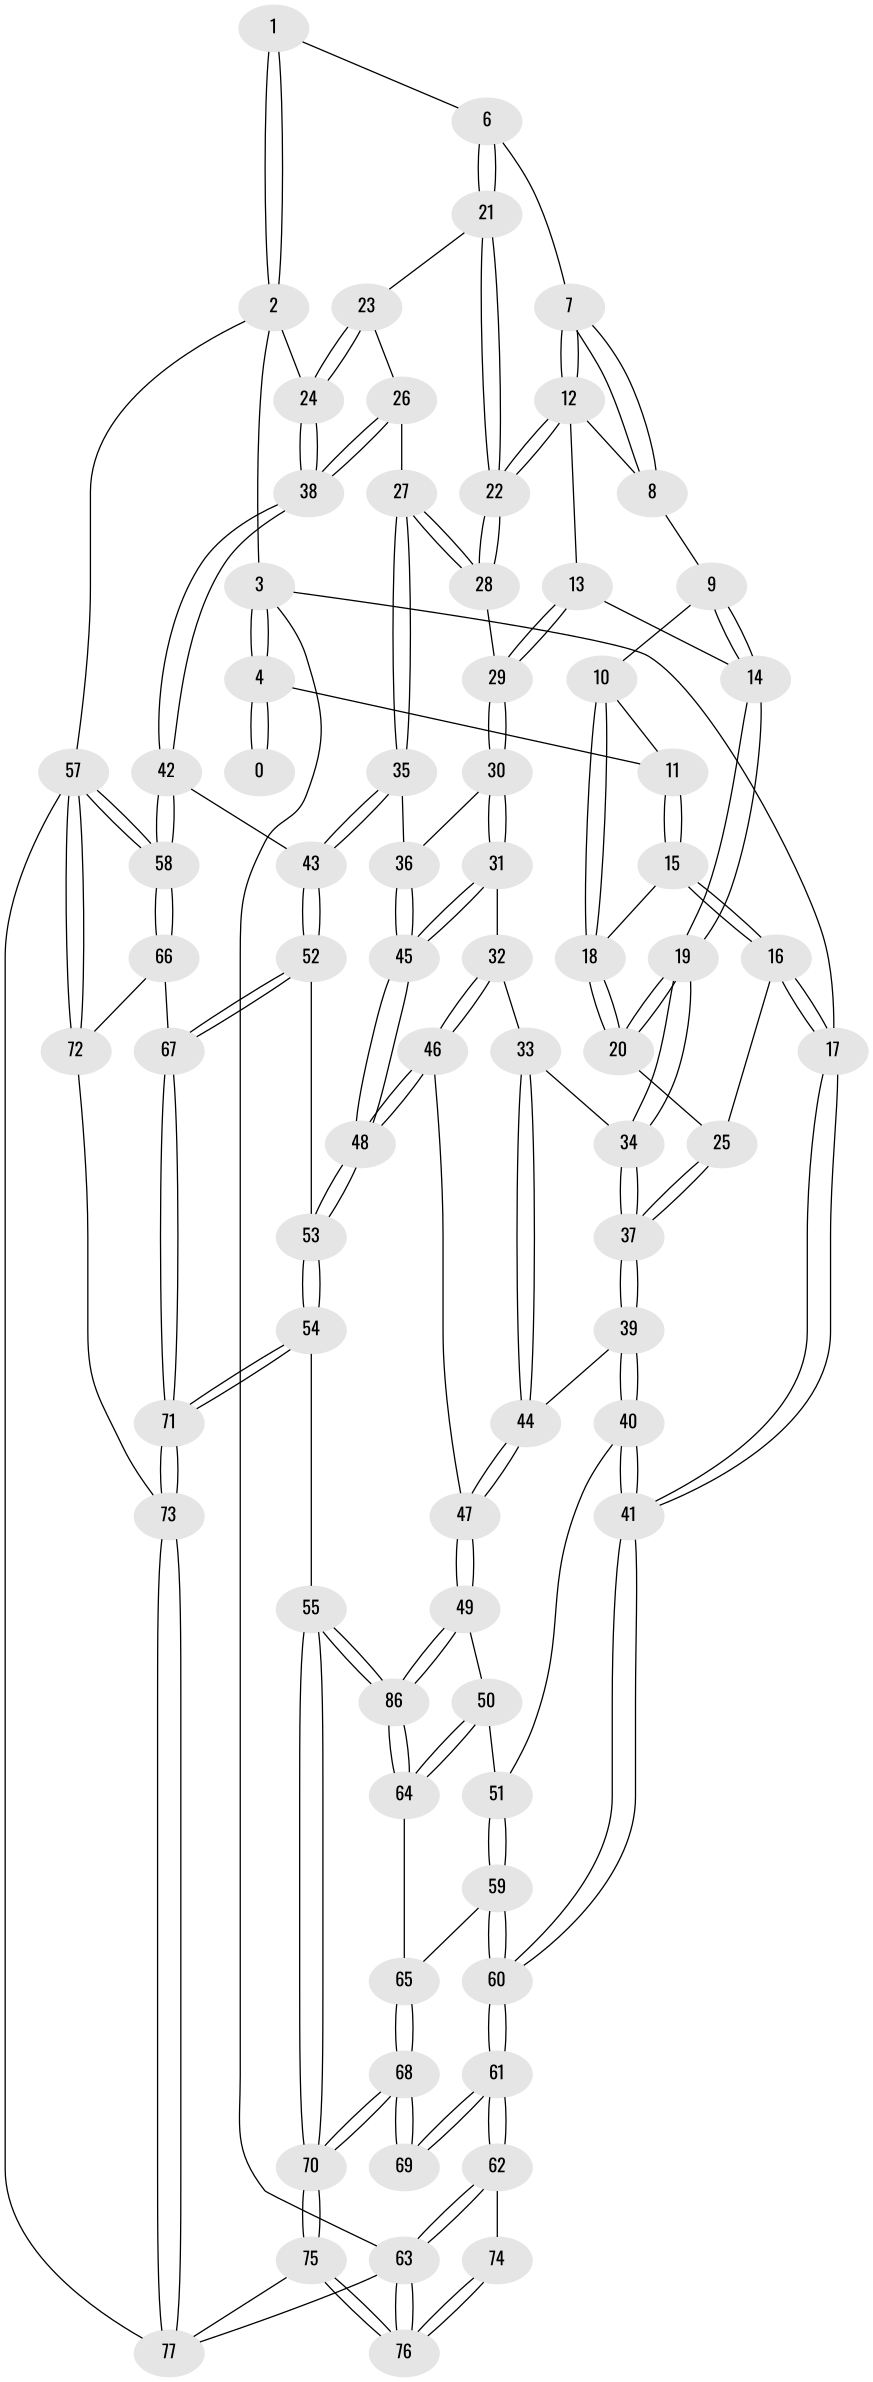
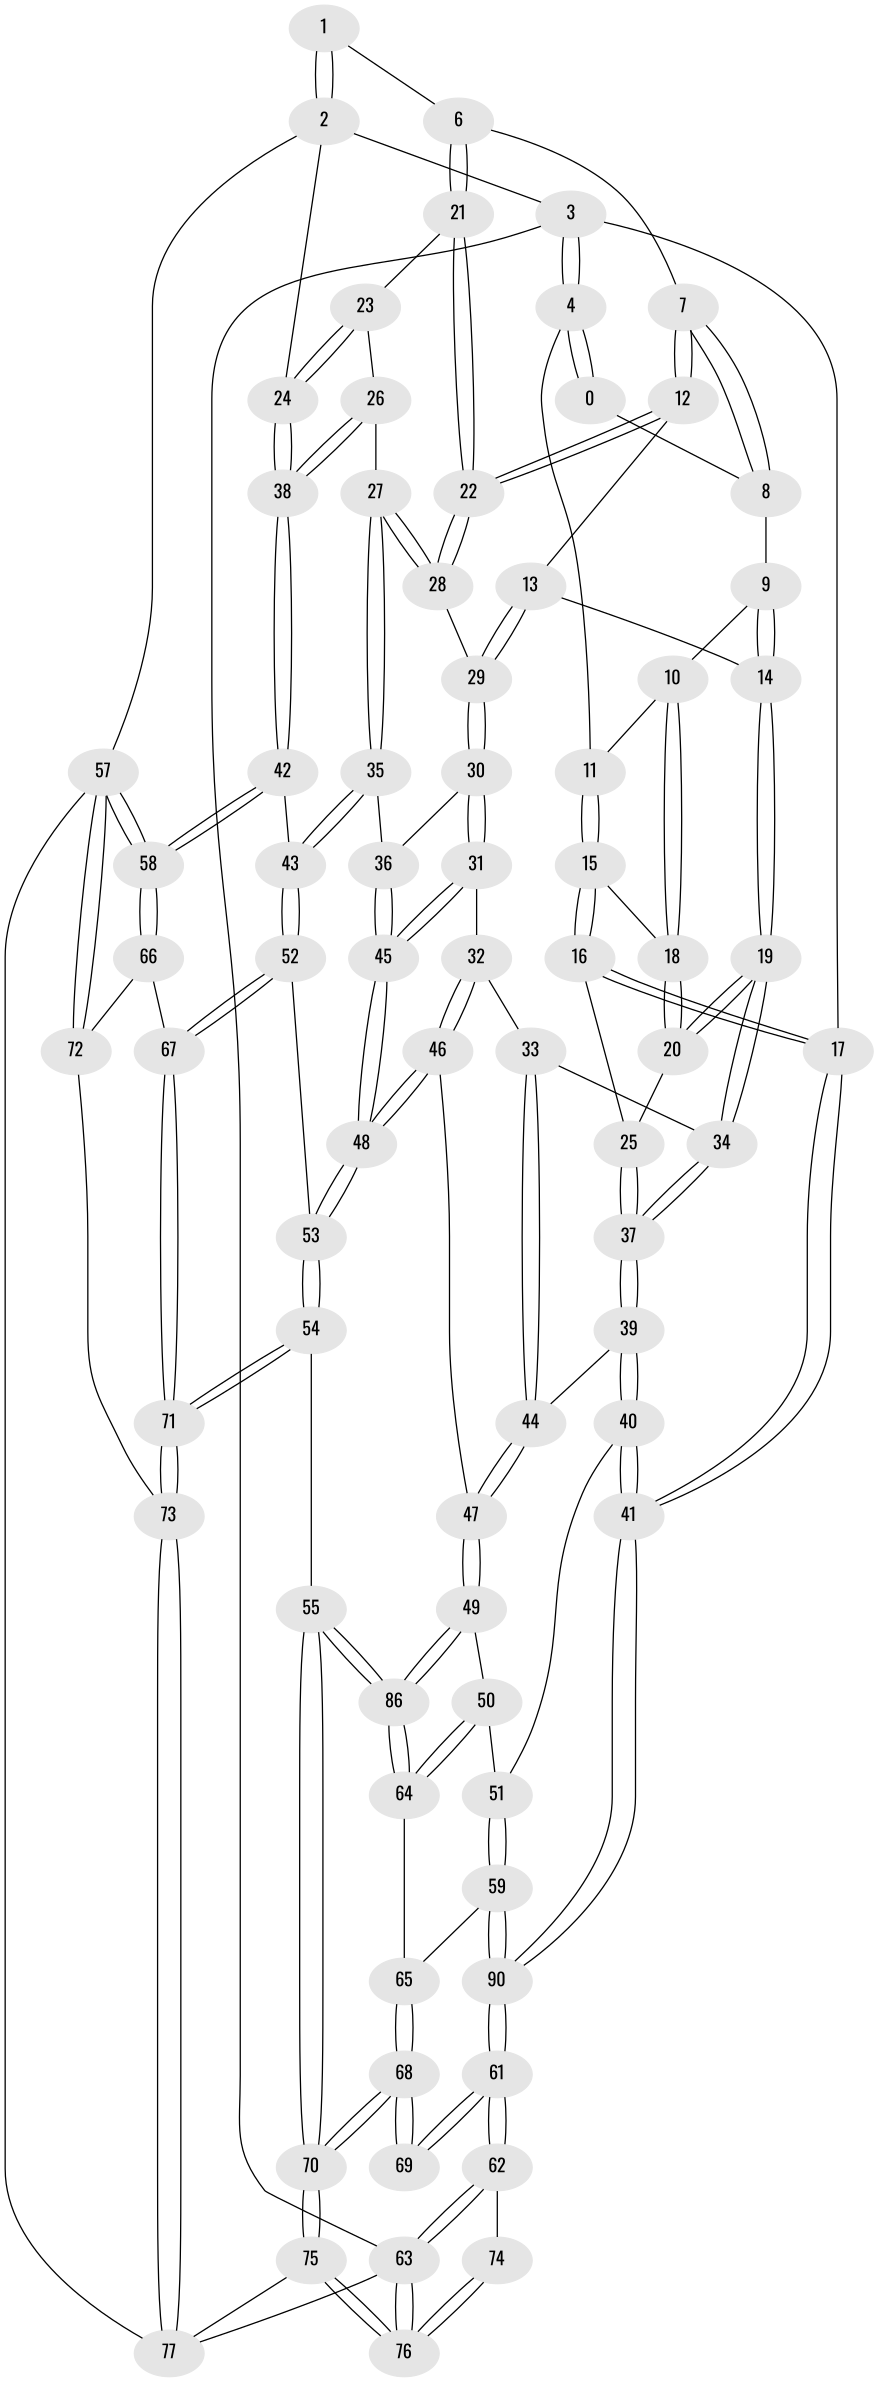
edge "12" -- "8": now "0" -- "8"
node "60": label "60" -> "90"
